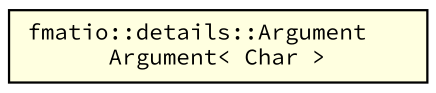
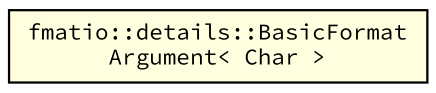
node "fmatio::details::Argument Argument< Char >": label "fmatio::details::Argument Argument< Char >" -> "fmatio::details::BasicFormat Argument< Char >"
